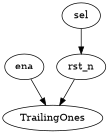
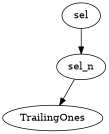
node "ena": removed
node "rst_n": label "rst_n" -> "sel_n"
